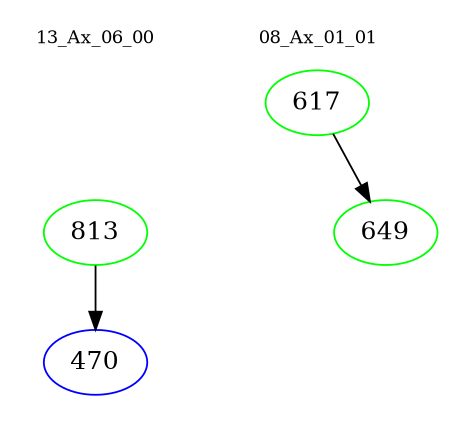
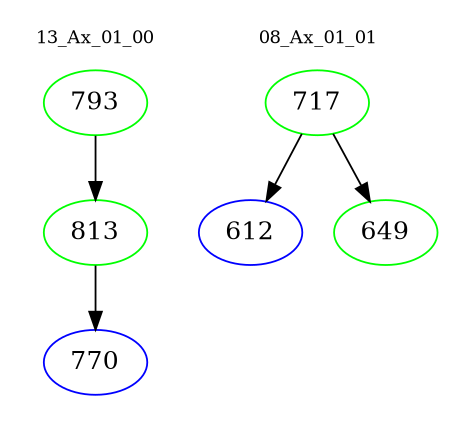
cluster "13_Ax_06_00": label "13_Ax_06_00" -> "13_Ax_01_00"
node "793": added
node "617": label "617" -> "717"
node "612": added
node "470": label "470" -> "770"
